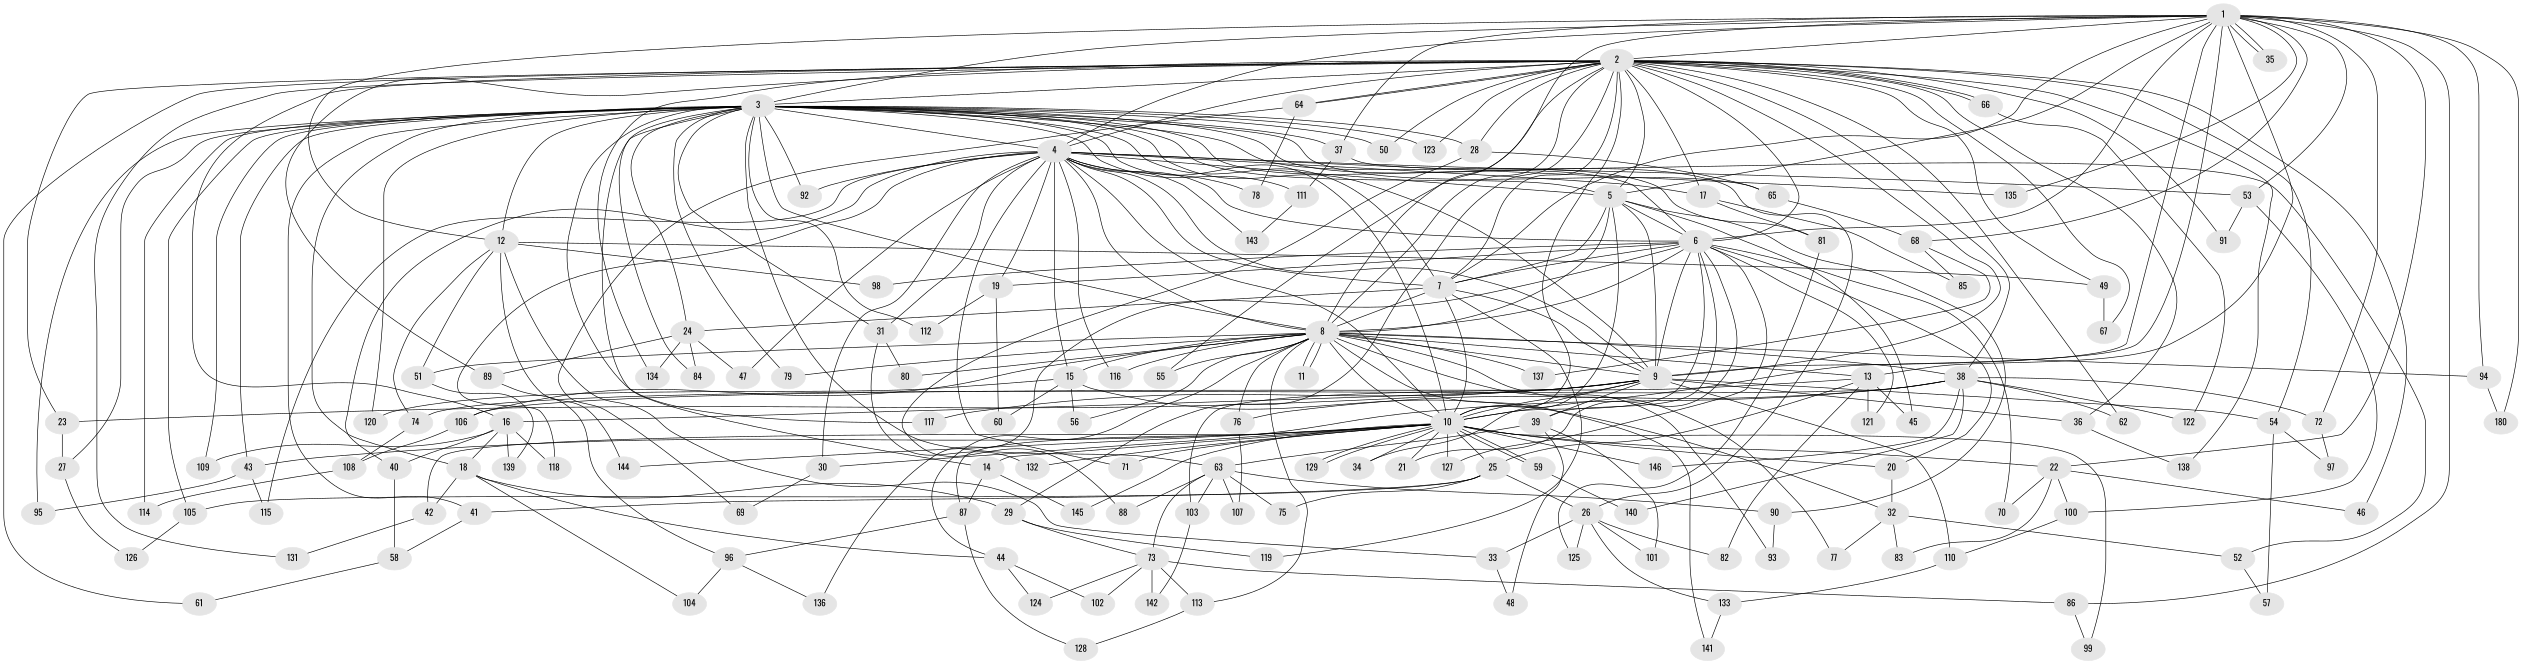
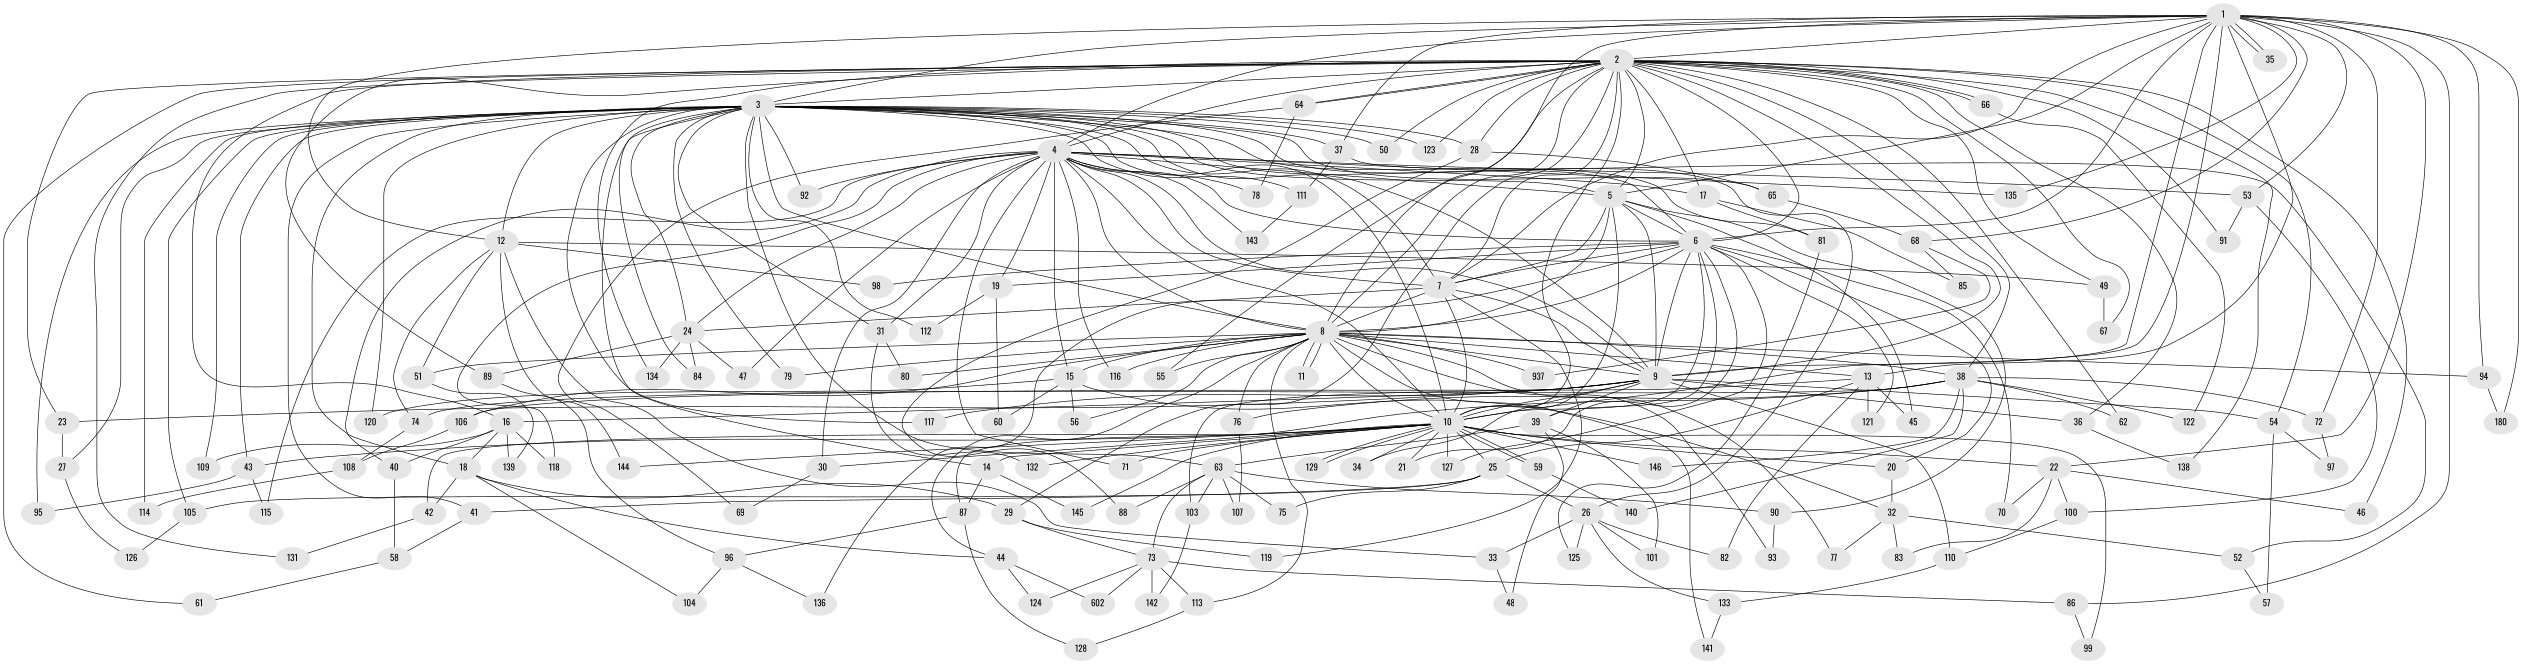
edge "3" -- "4": now "24" -- "4"
node "137": label "137" -> "937"
node "102": label "102" -> "602"
